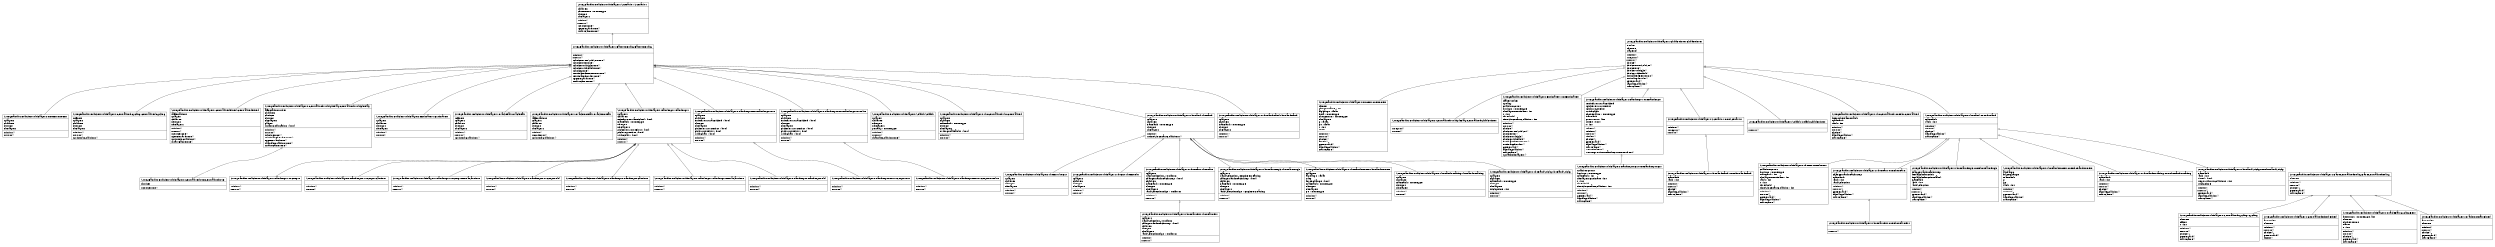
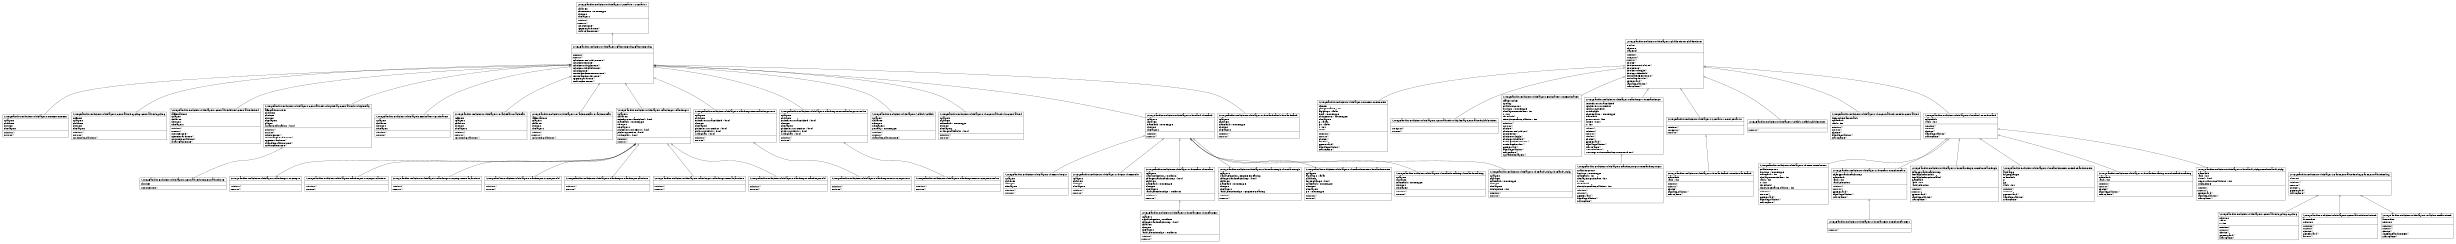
node "SMPyBandits.PoliciesMultiPlayers.OracleNotFair.OracleNotFair": text "__mother__()" -> "__str__()"
node "SMPyBandits.PoliciesMultiPlayers.rhoRand.rhoRand": text "__timeSinceLastCollision__()" -> "__str__()"
node "SMPyBandits.PoliciesMultiPlayers.rhoRandALOHA.rhoRandALOHA": text "step" -> "children"
node "SMPyBandits.PoliciesMultiPlayers.OracleFair.CyclingBest": removed
node "SMPyBandits.PoliciesMultiPlayers.OracleNotFair.Fixed": text "getReward()" -> "oneRhoRandALOHA()"
